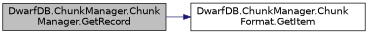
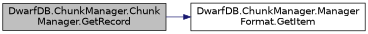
node "DwarfDB.ChunkManager.Chunk Format.GetItem": label "DwarfDB.ChunkManager.Chunk Format.GetItem" -> "DwarfDB.ChunkManager.Manager Format.GetItem"
